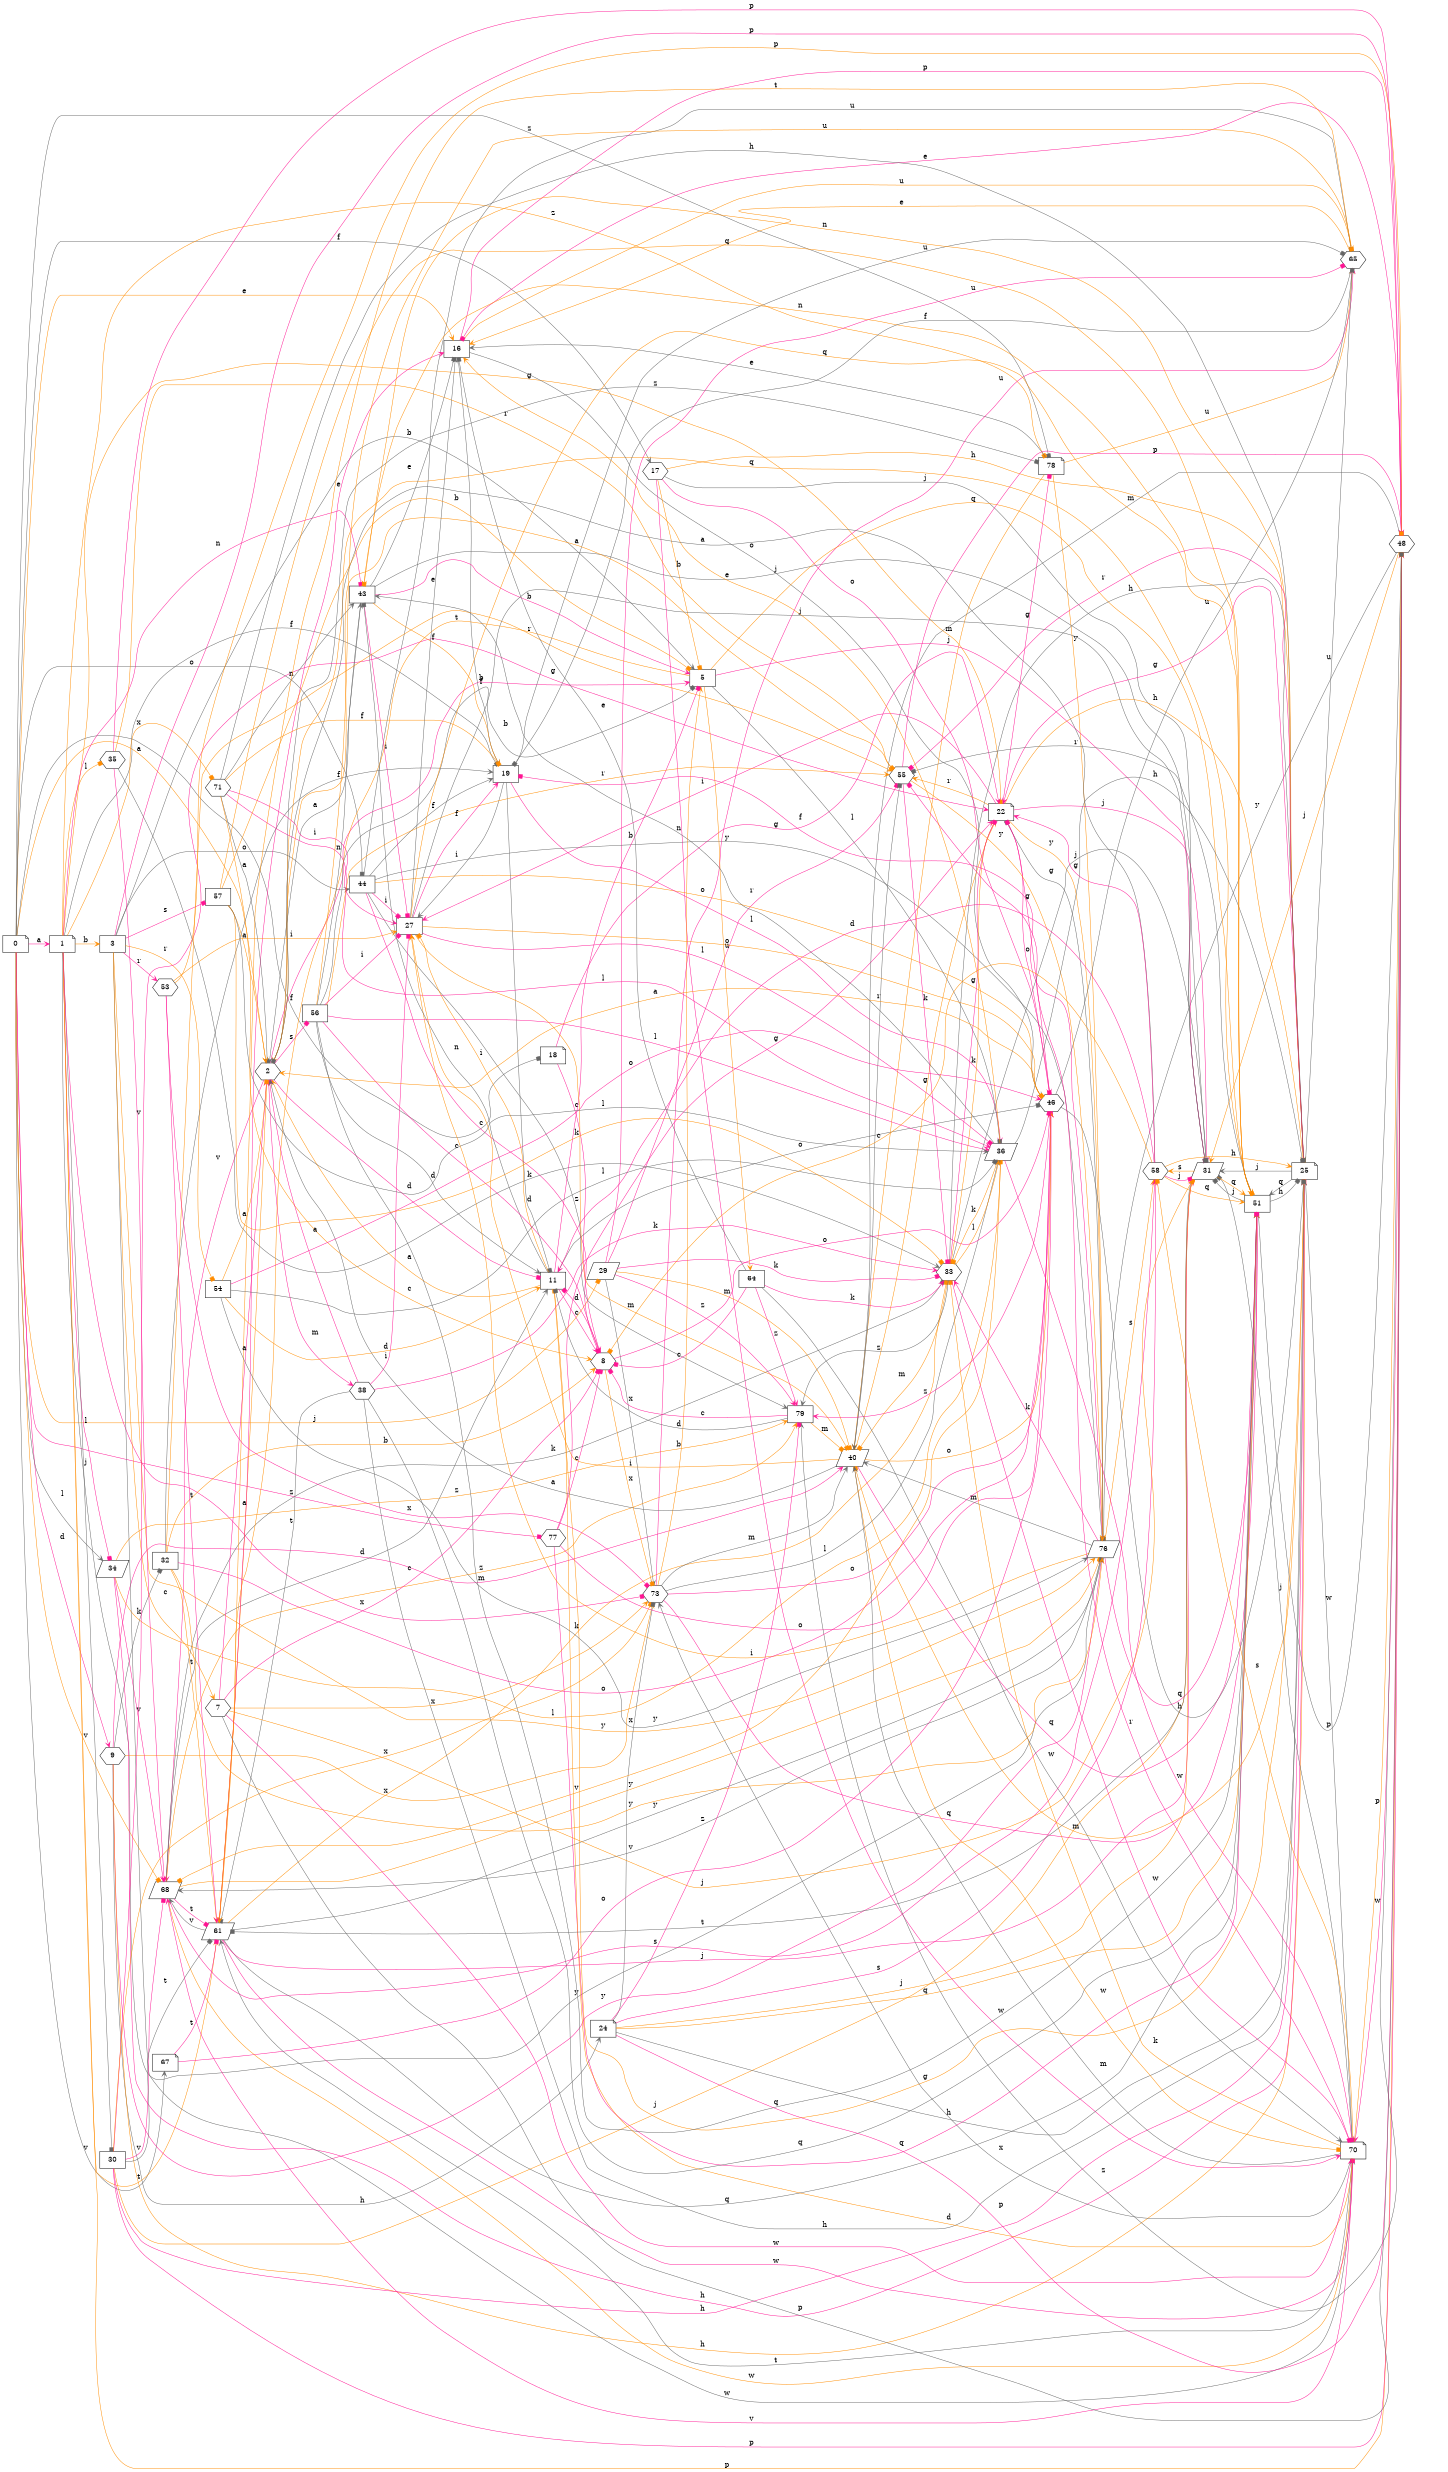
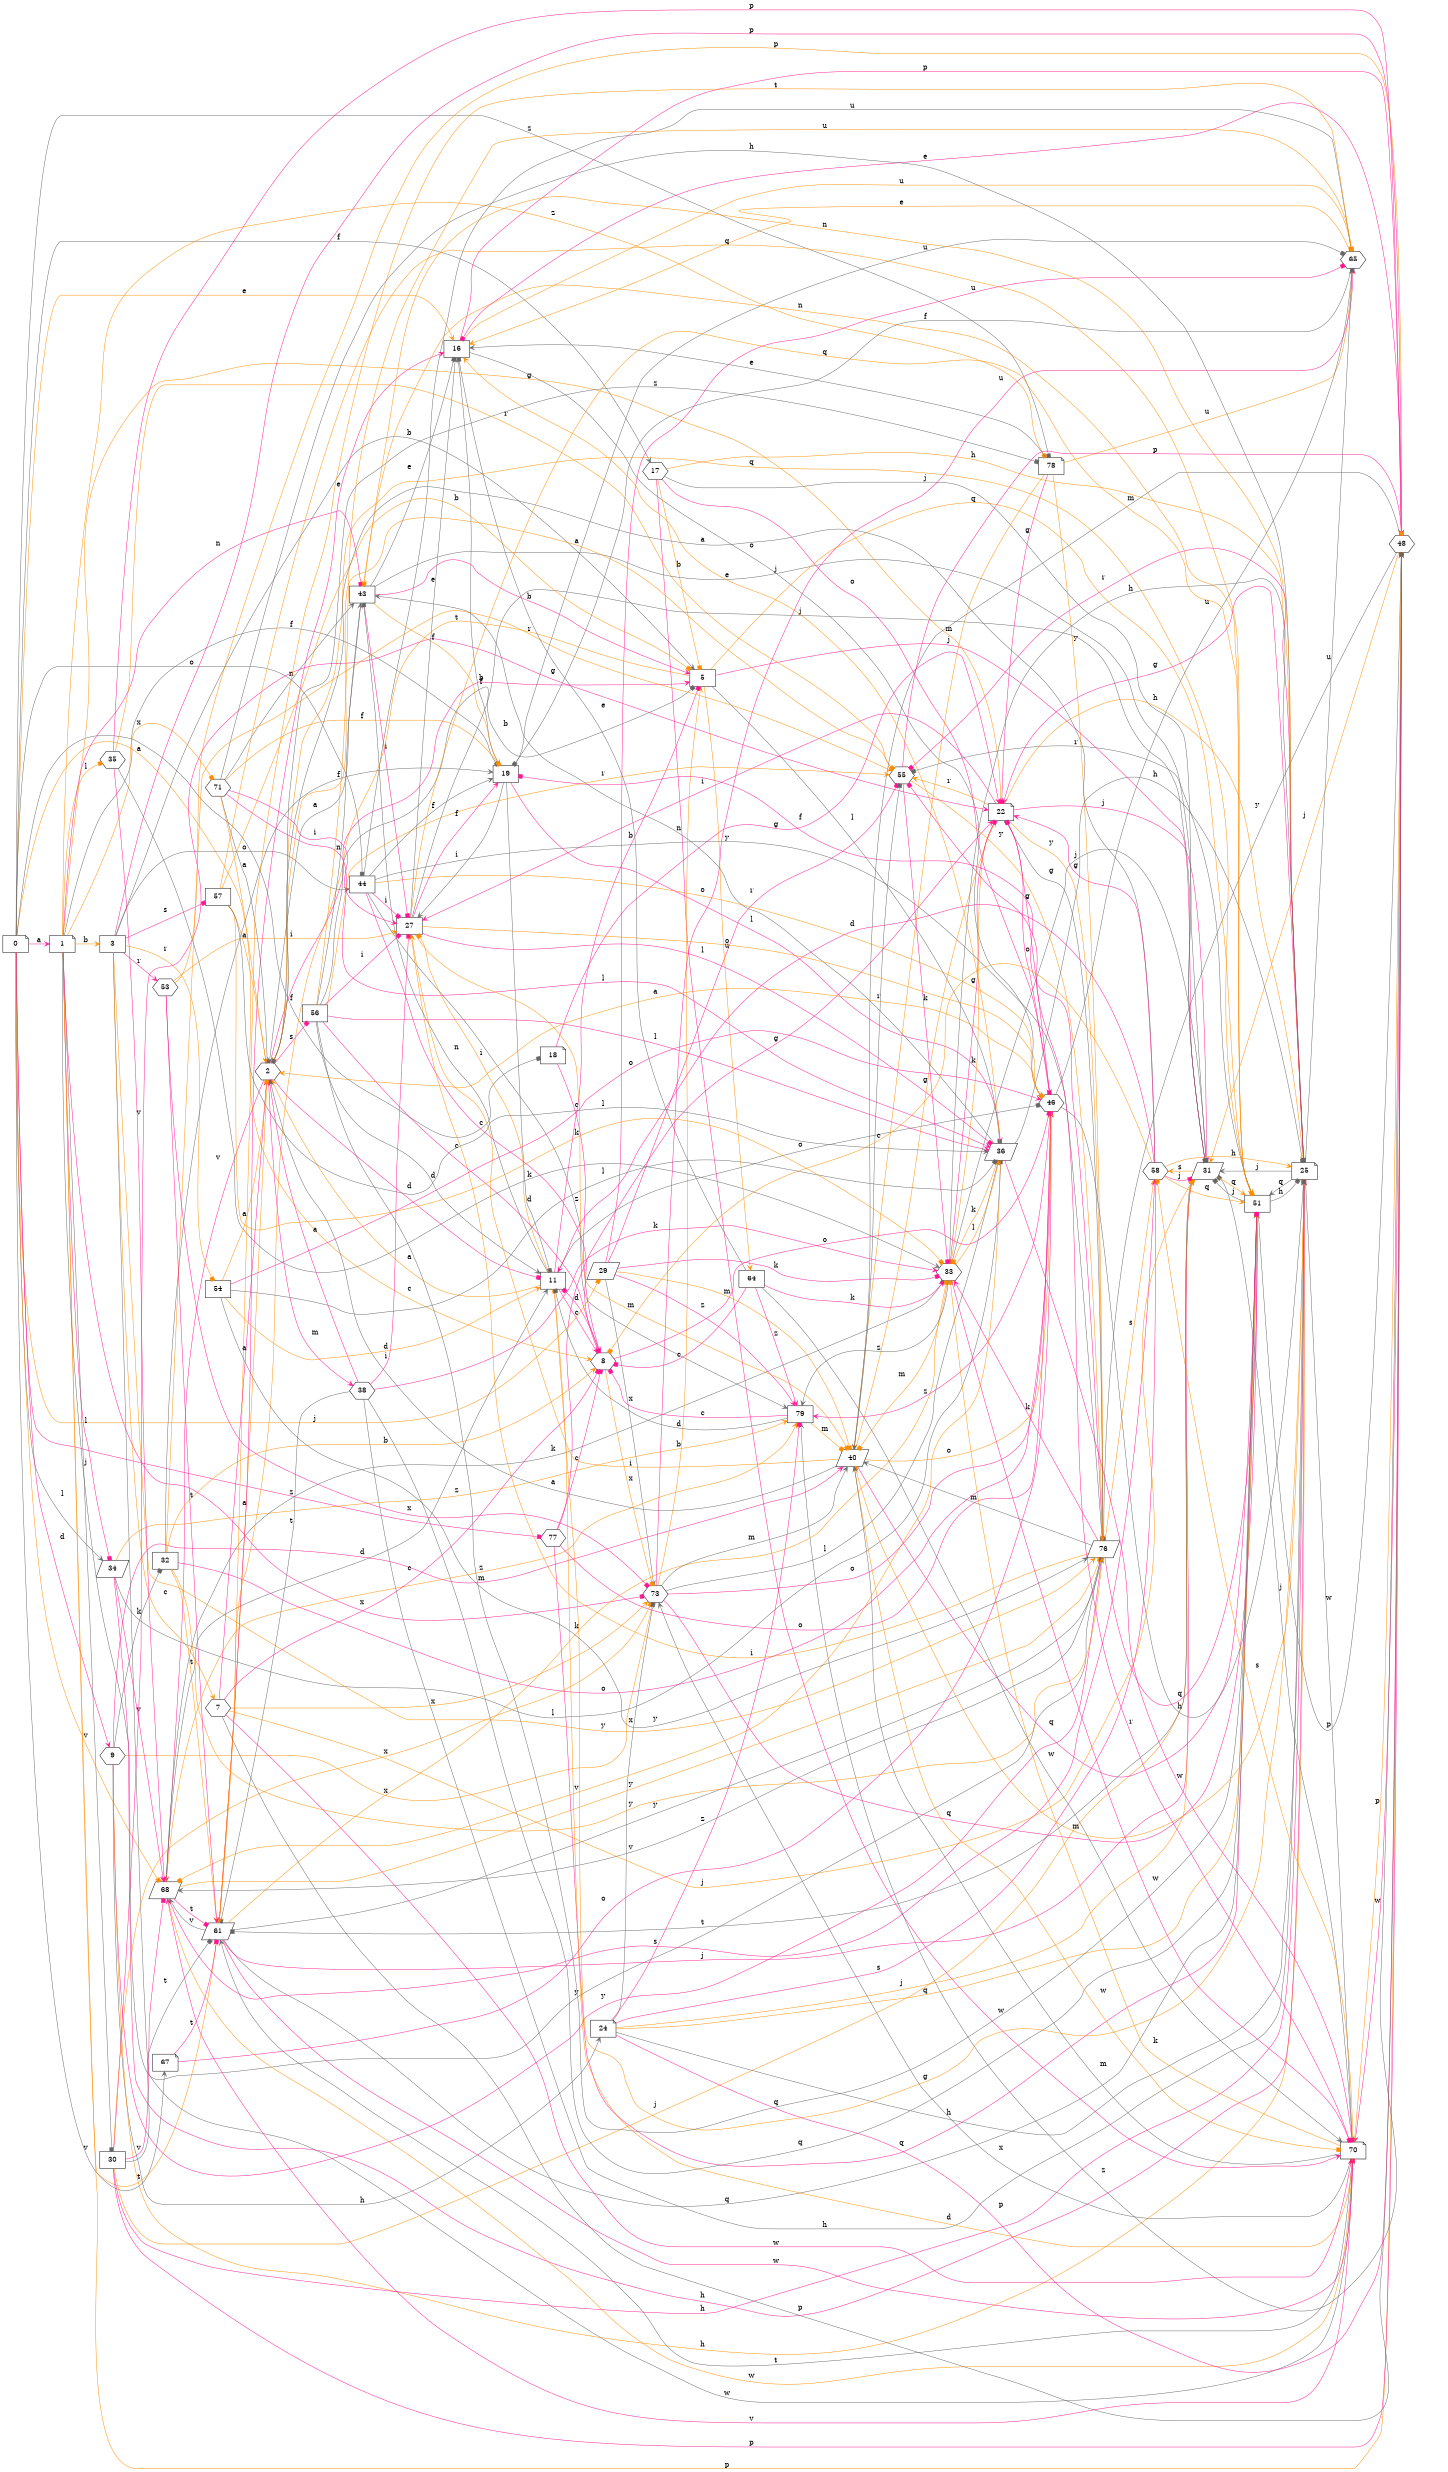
edge "22" -> "78": reversed
edge "34" -> "36": color darkorange -> gray40
